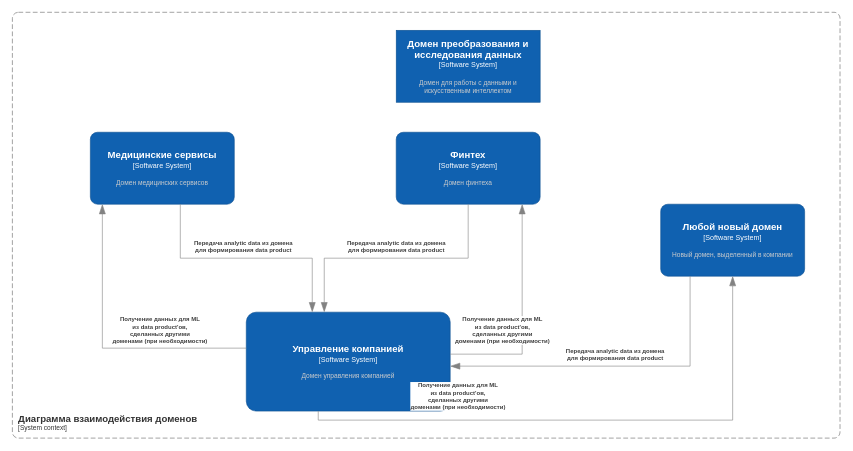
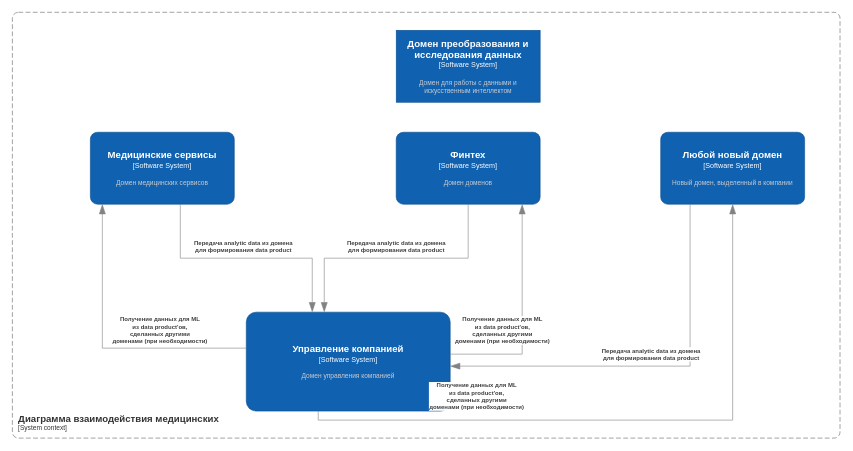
node "Финтех [Software System] Домен финтеха": label "Финтех [Software System] Домен финтеха" -> "Финтех [Software System] Домен доменов"
node "Любой новый домен [Software System] Новый домен, выделенный в компании": moved (733, 240) -> (733, 168)
node "Диаграмма взаимодействия доменов [System context]": label "Диаграмма взаимодействия доменов [System context]" -> "Диаграмма взаимодействия медицинских [System context]"
